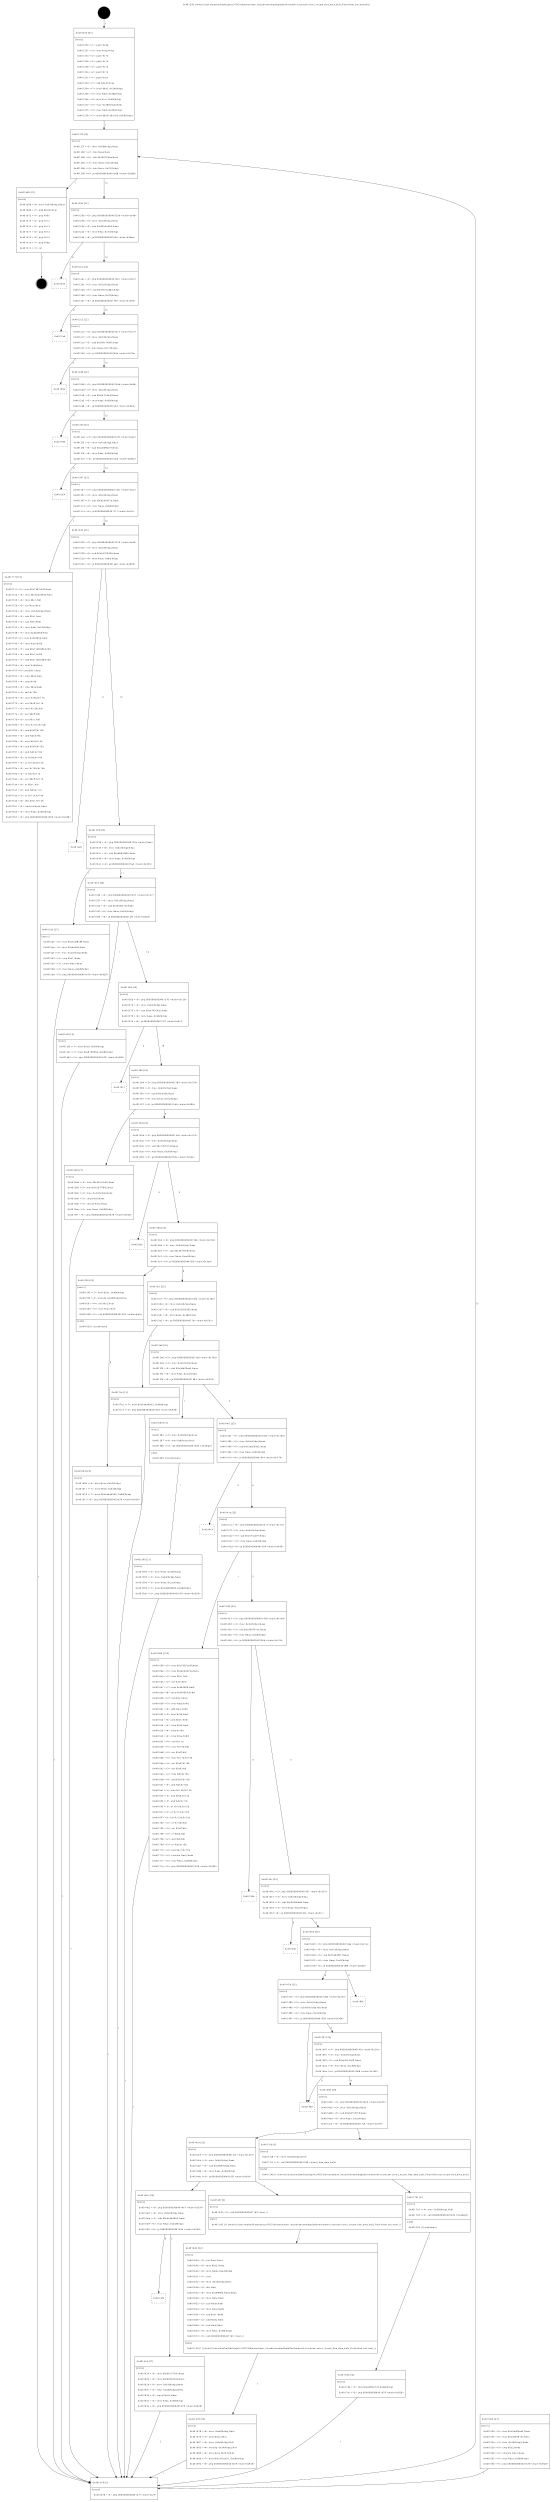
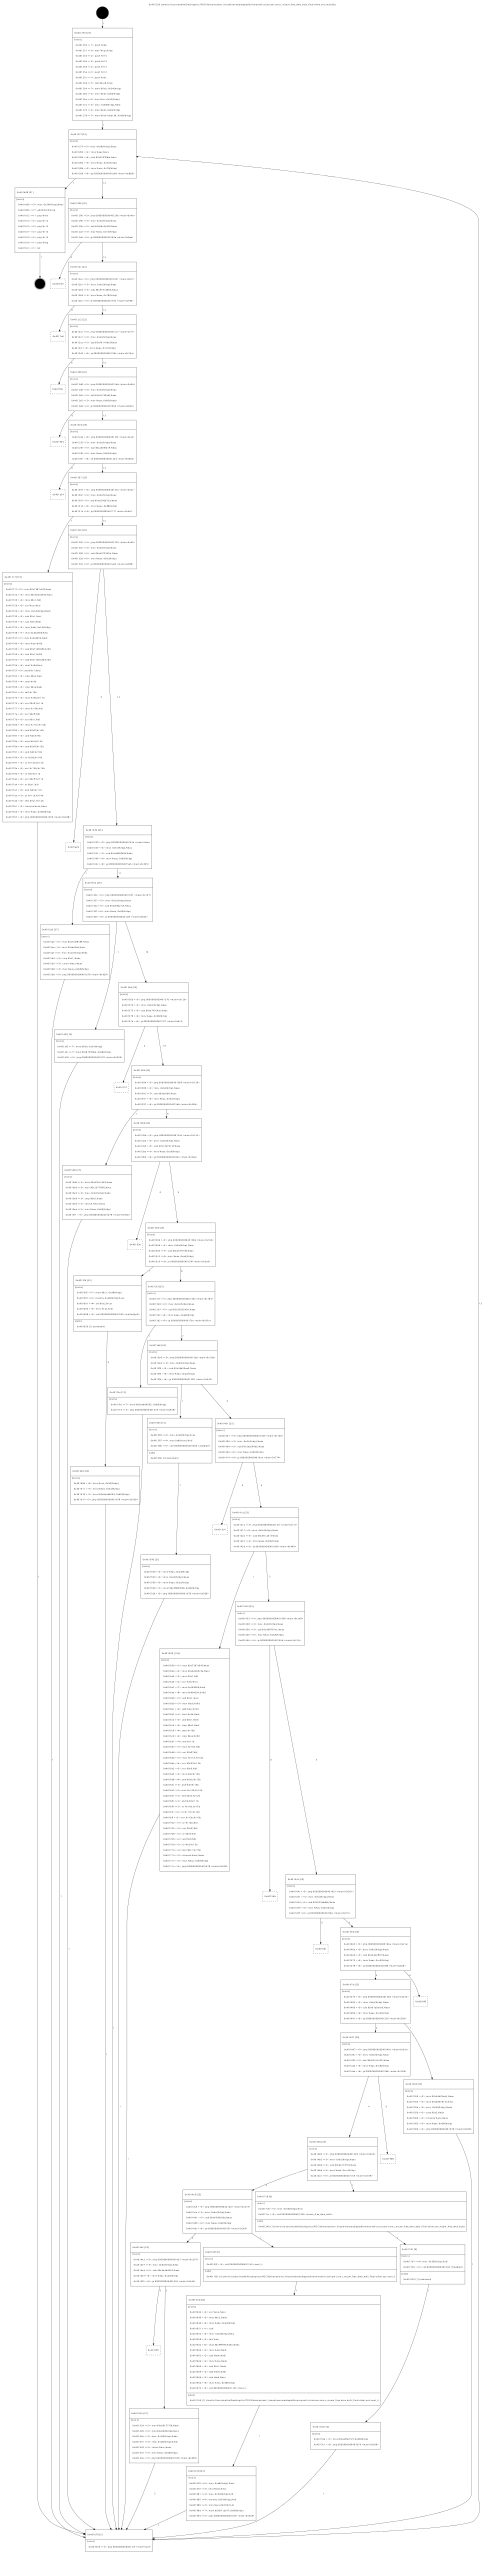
edge "0x40147e [25]" -> "0x4019b8": now "0x40147e [25]" -> "0x401550 [27]"
